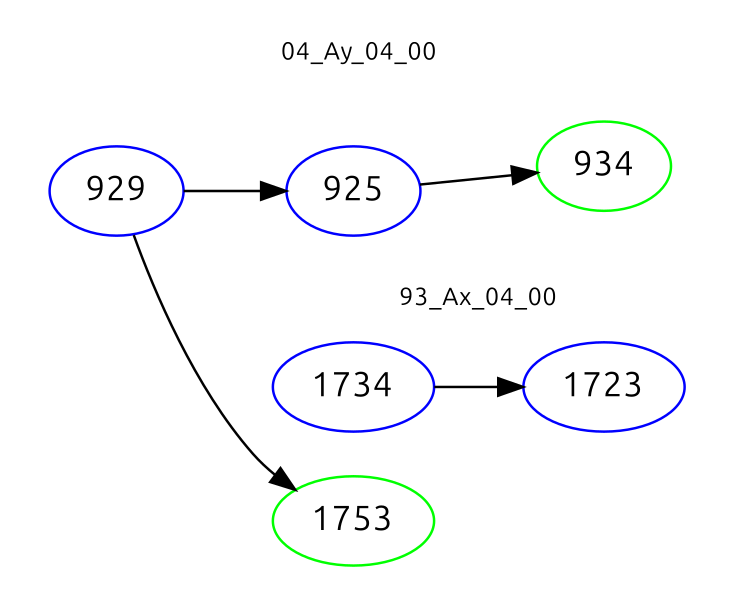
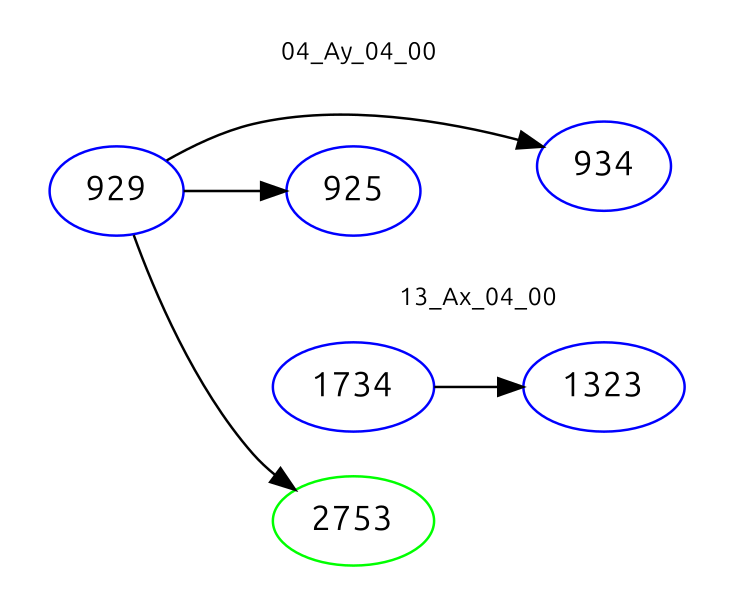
node "934": color green -> blue
edge "925" -> "934": now "929" -> "934"
cluster "93_Ax_04_00": label "93_Ax_04_00" -> "13_Ax_04_00"
node "1723": label "1723" -> "1323"
node "1753": label "1753" -> "2753"
